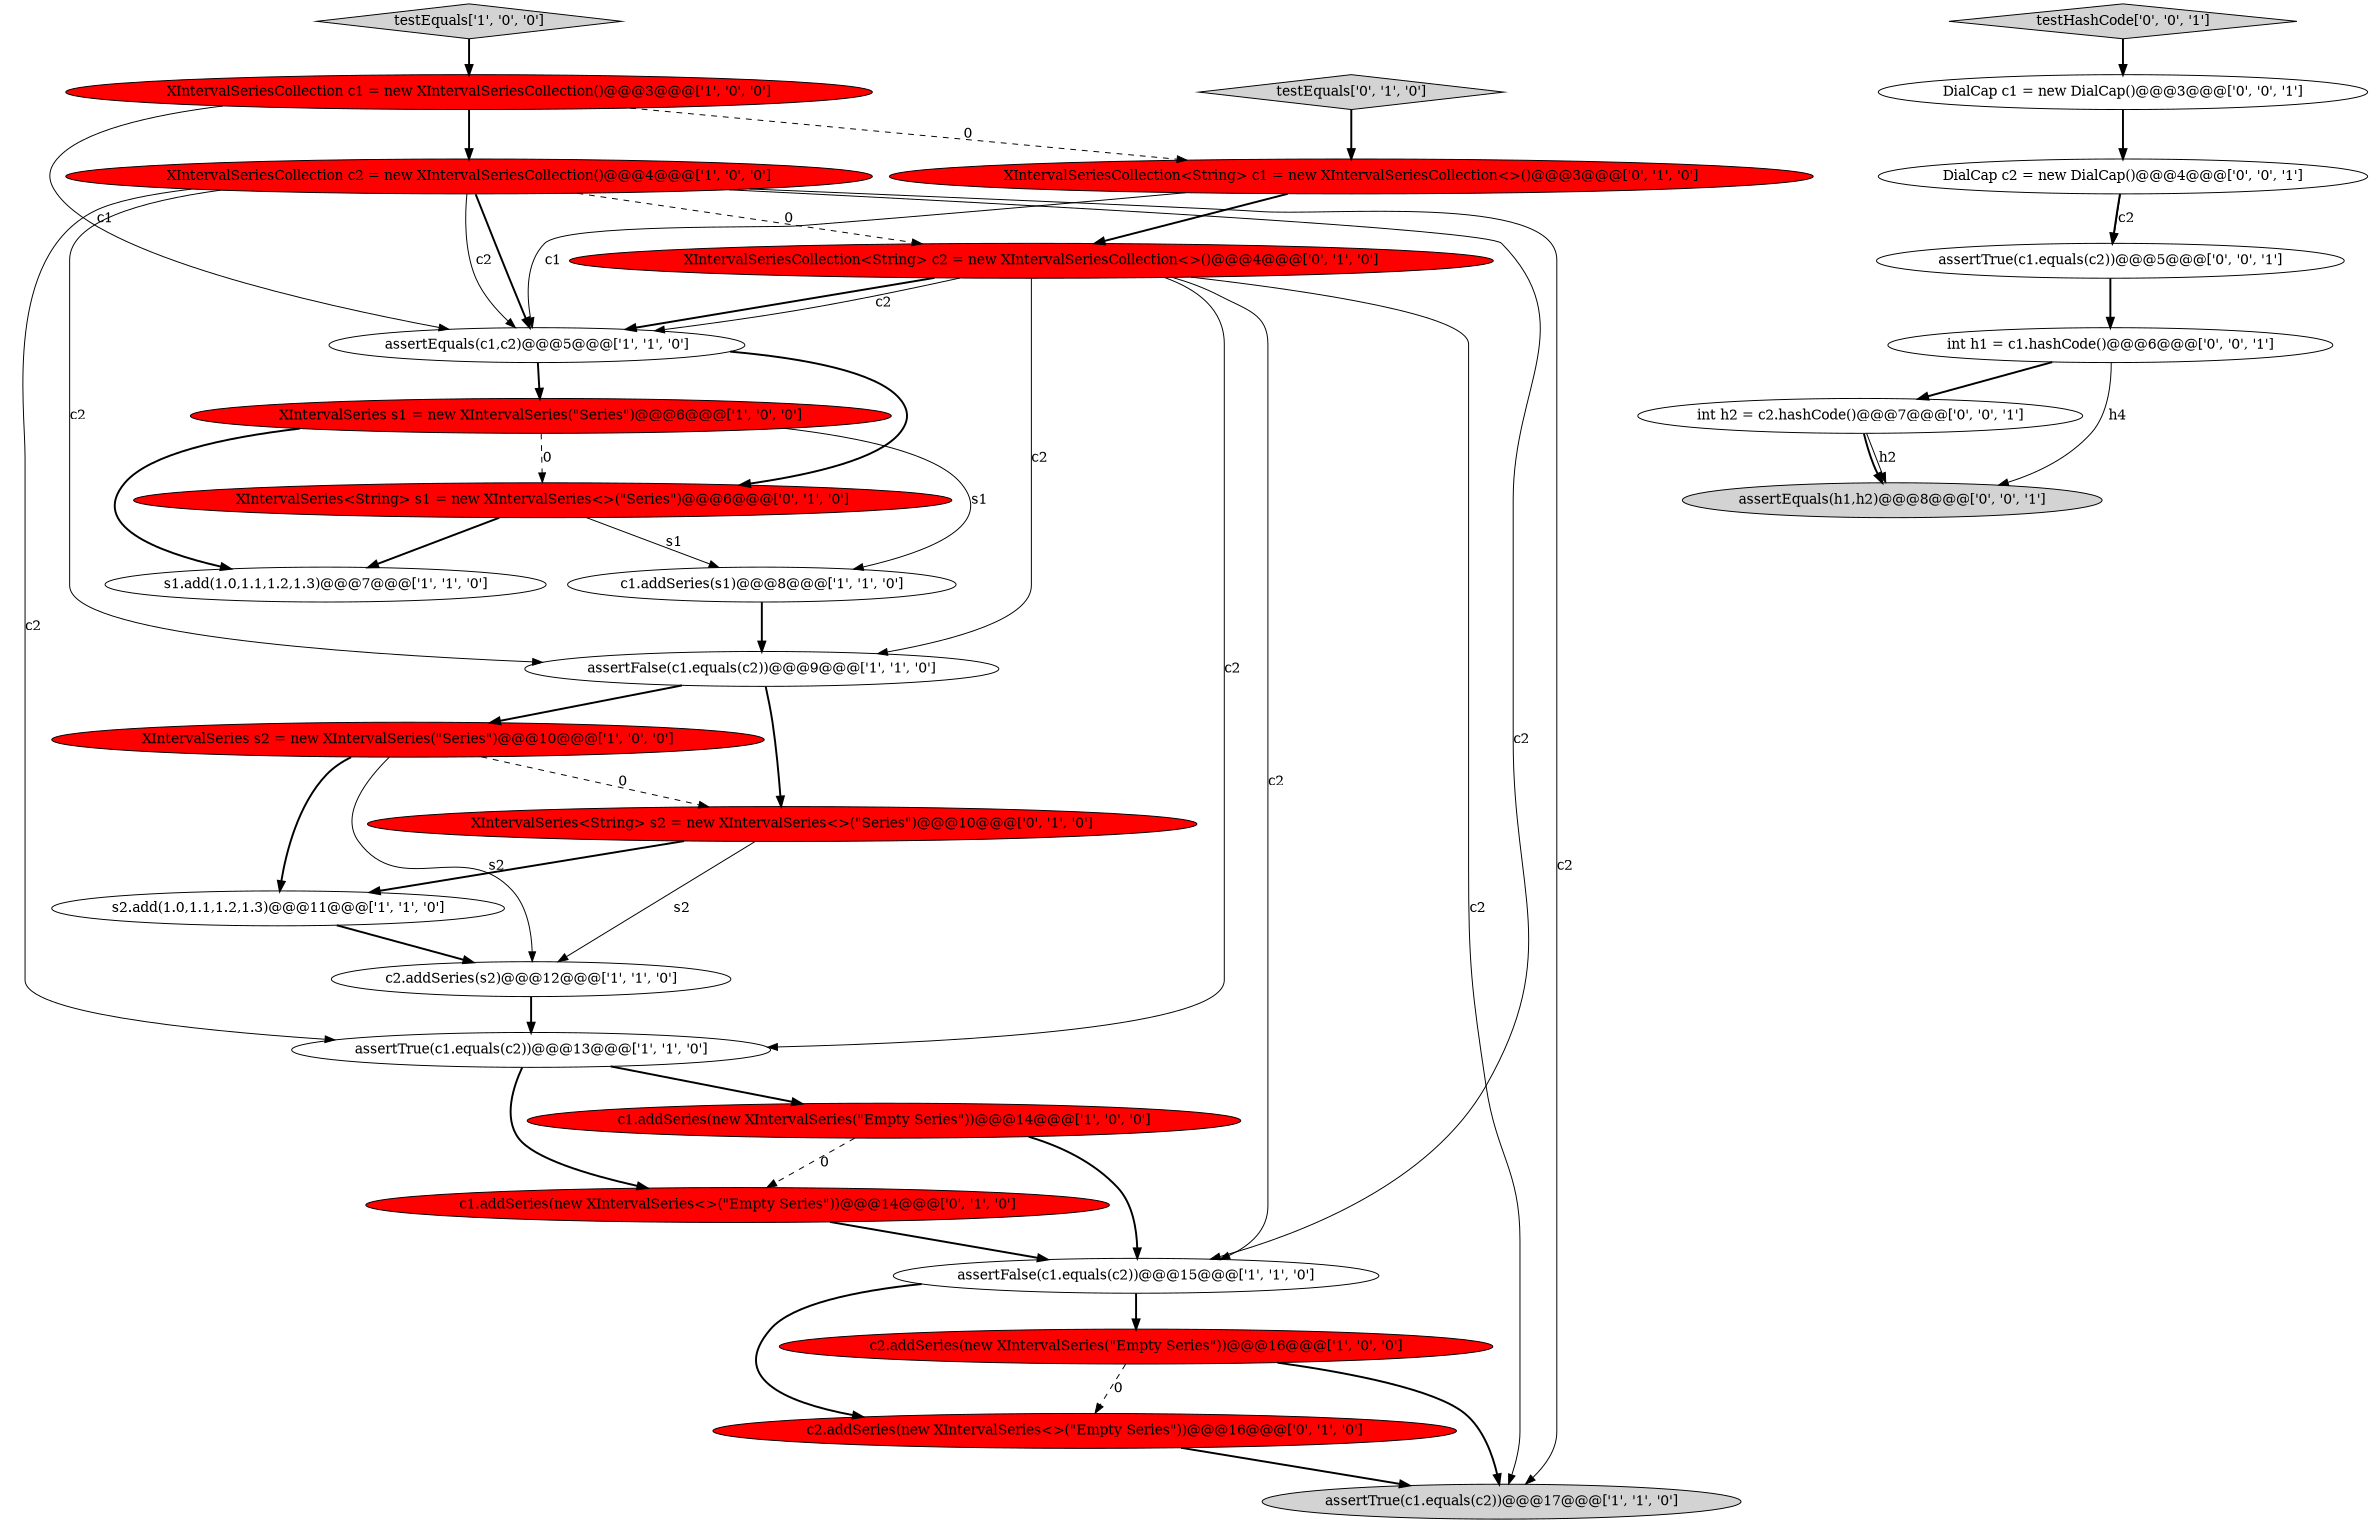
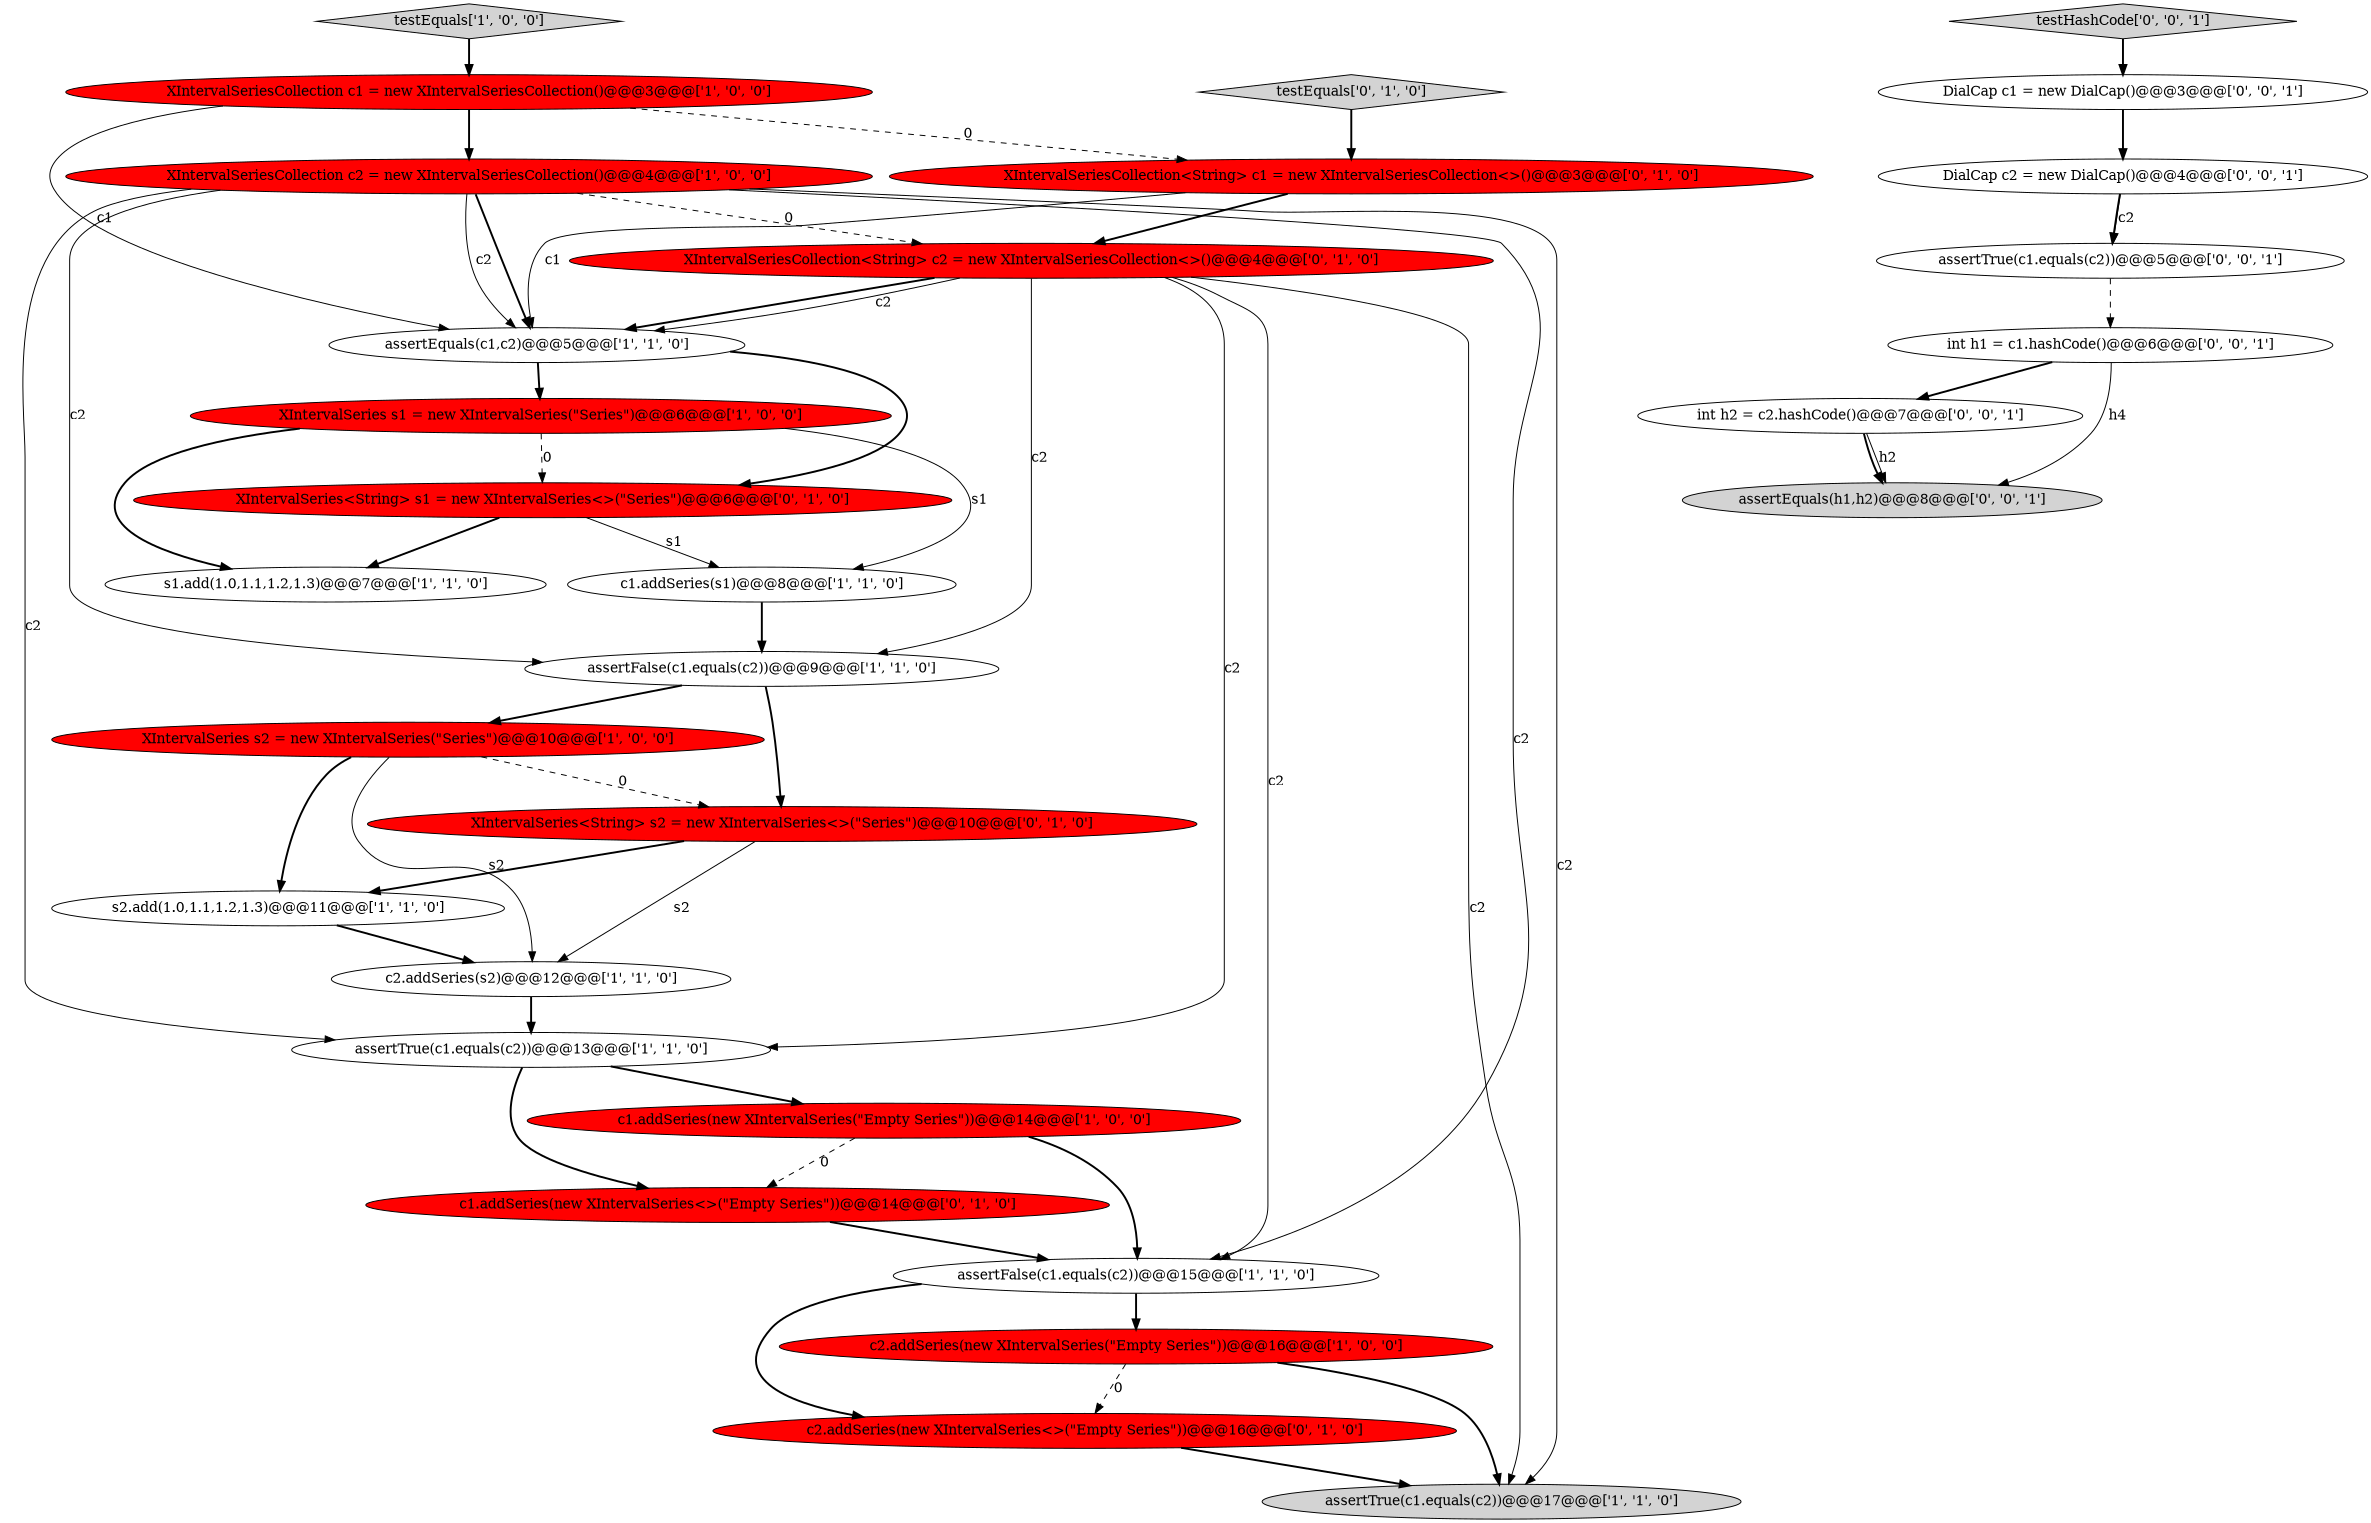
edge "assertTrue(c1.equals(c2))@@@5@@@['0', '0', '1']" -> "int h1 = c1.hashCode()@@@6@@@['0', '0', '1']": style bold -> dashed
